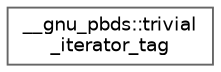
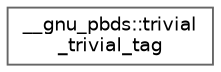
node "__gnu_pbds::trivial _iterator_tag": label "__gnu_pbds::trivial _iterator_tag" -> "__gnu_pbds::trivial _trivial_tag"
